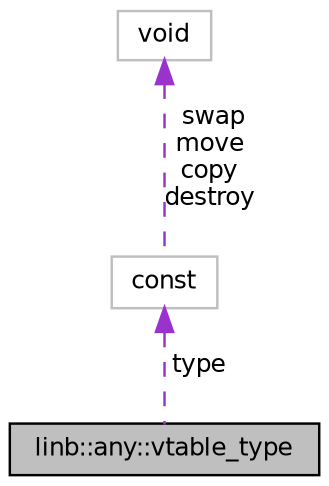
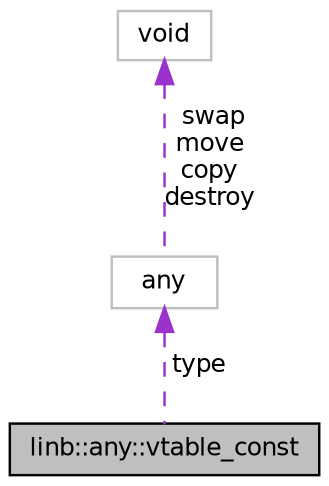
node "const": label "const" -> "any"
node "linb::any::vtable_type": label "linb::any::vtable_type" -> "linb::any::vtable_const"
